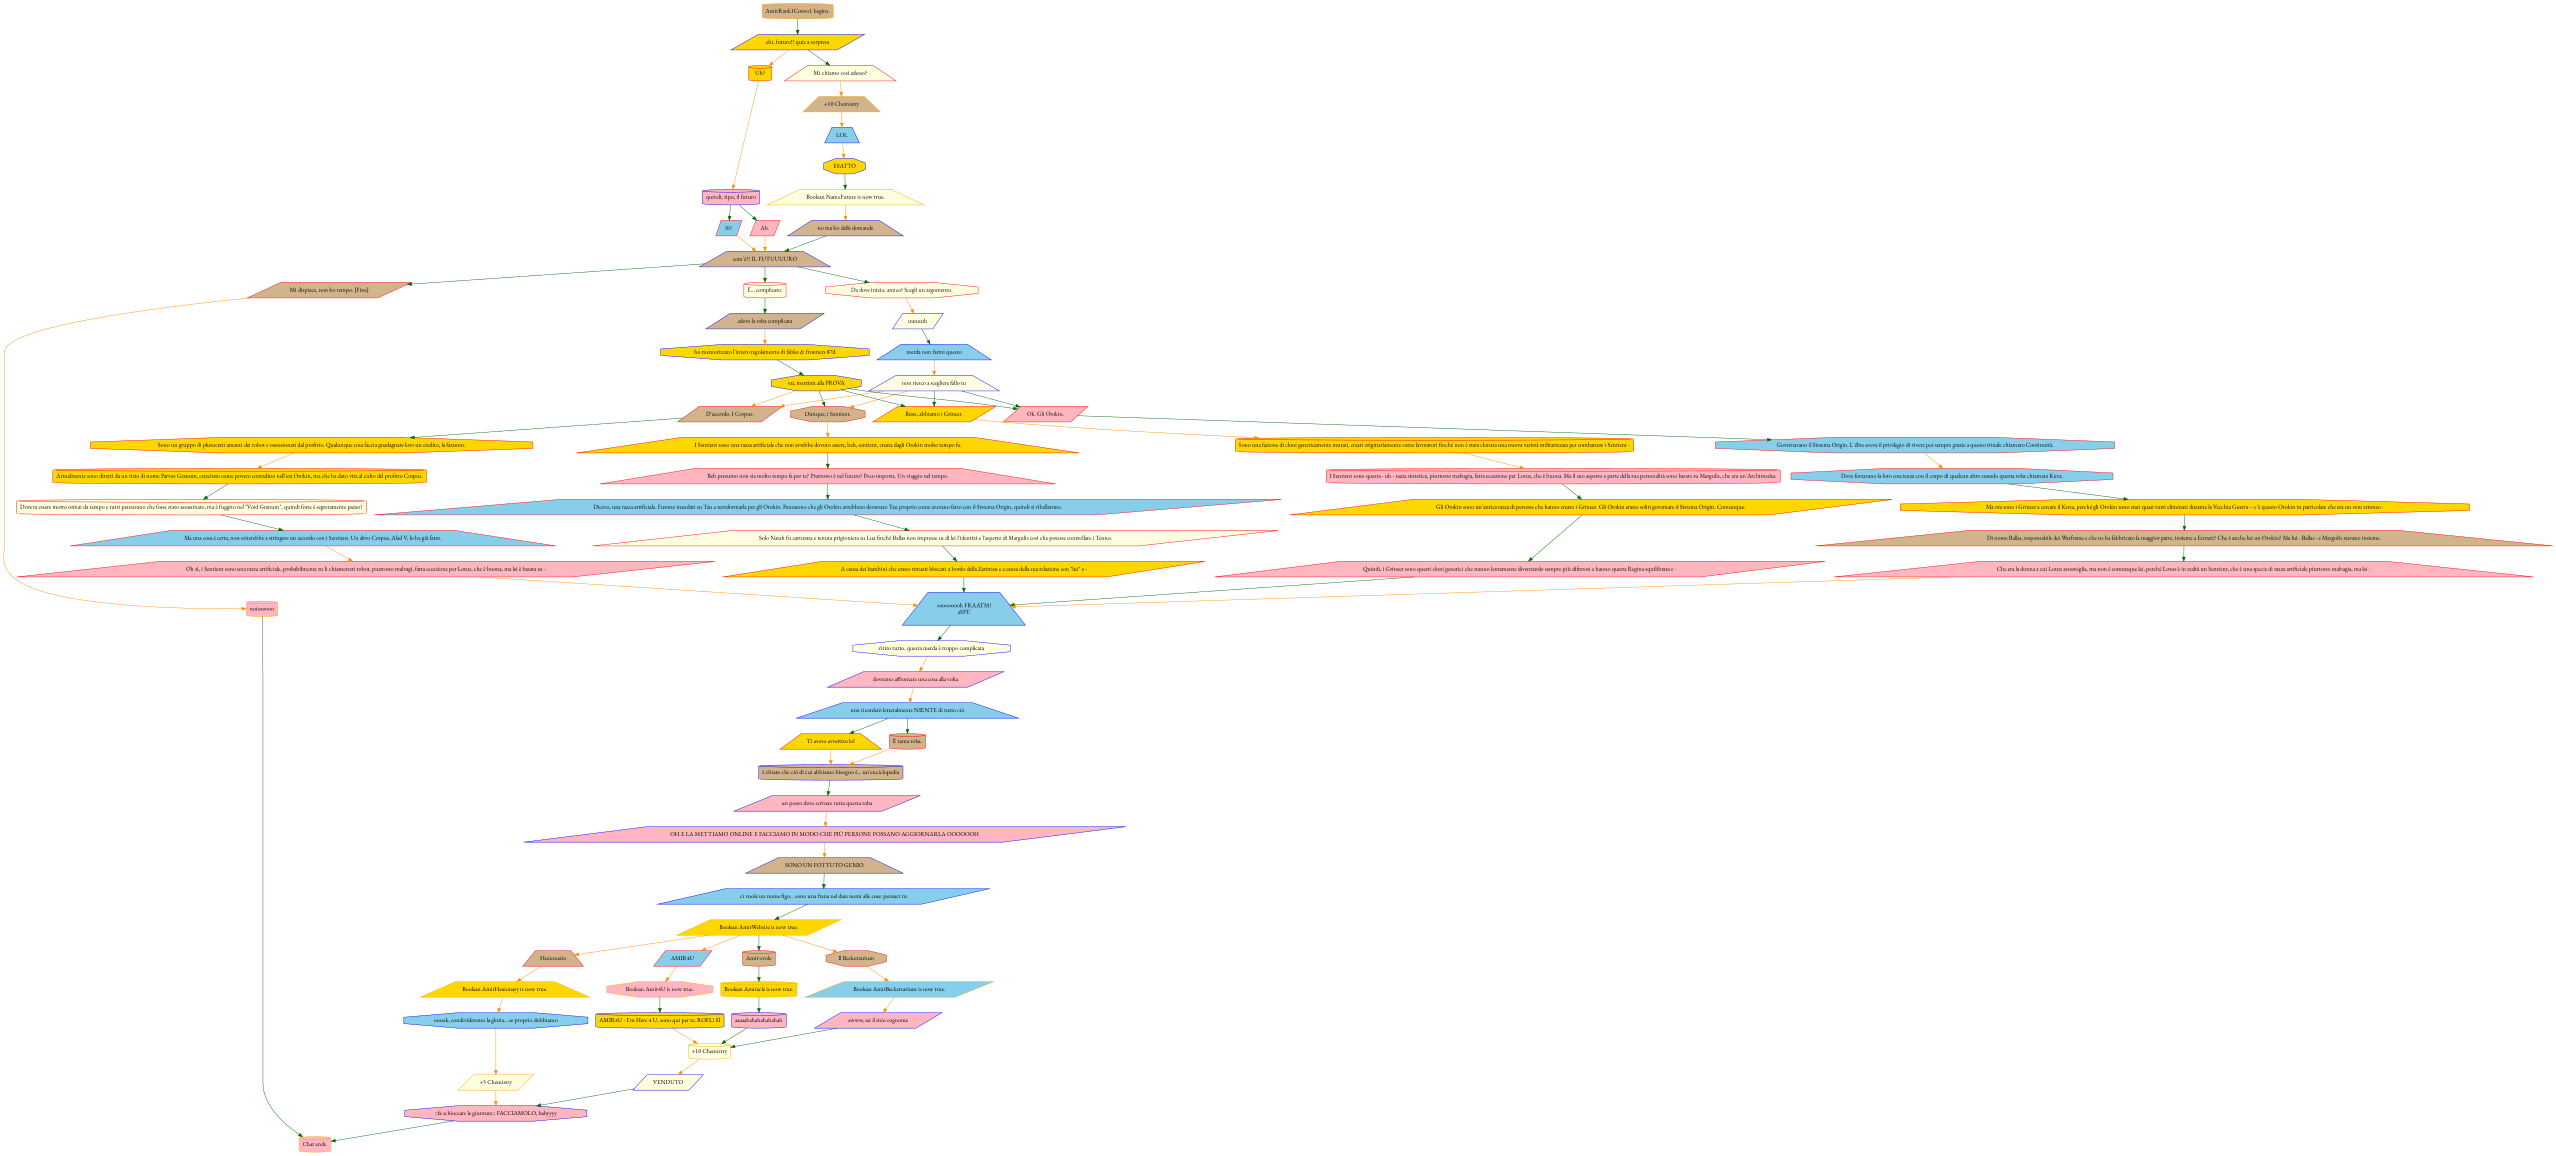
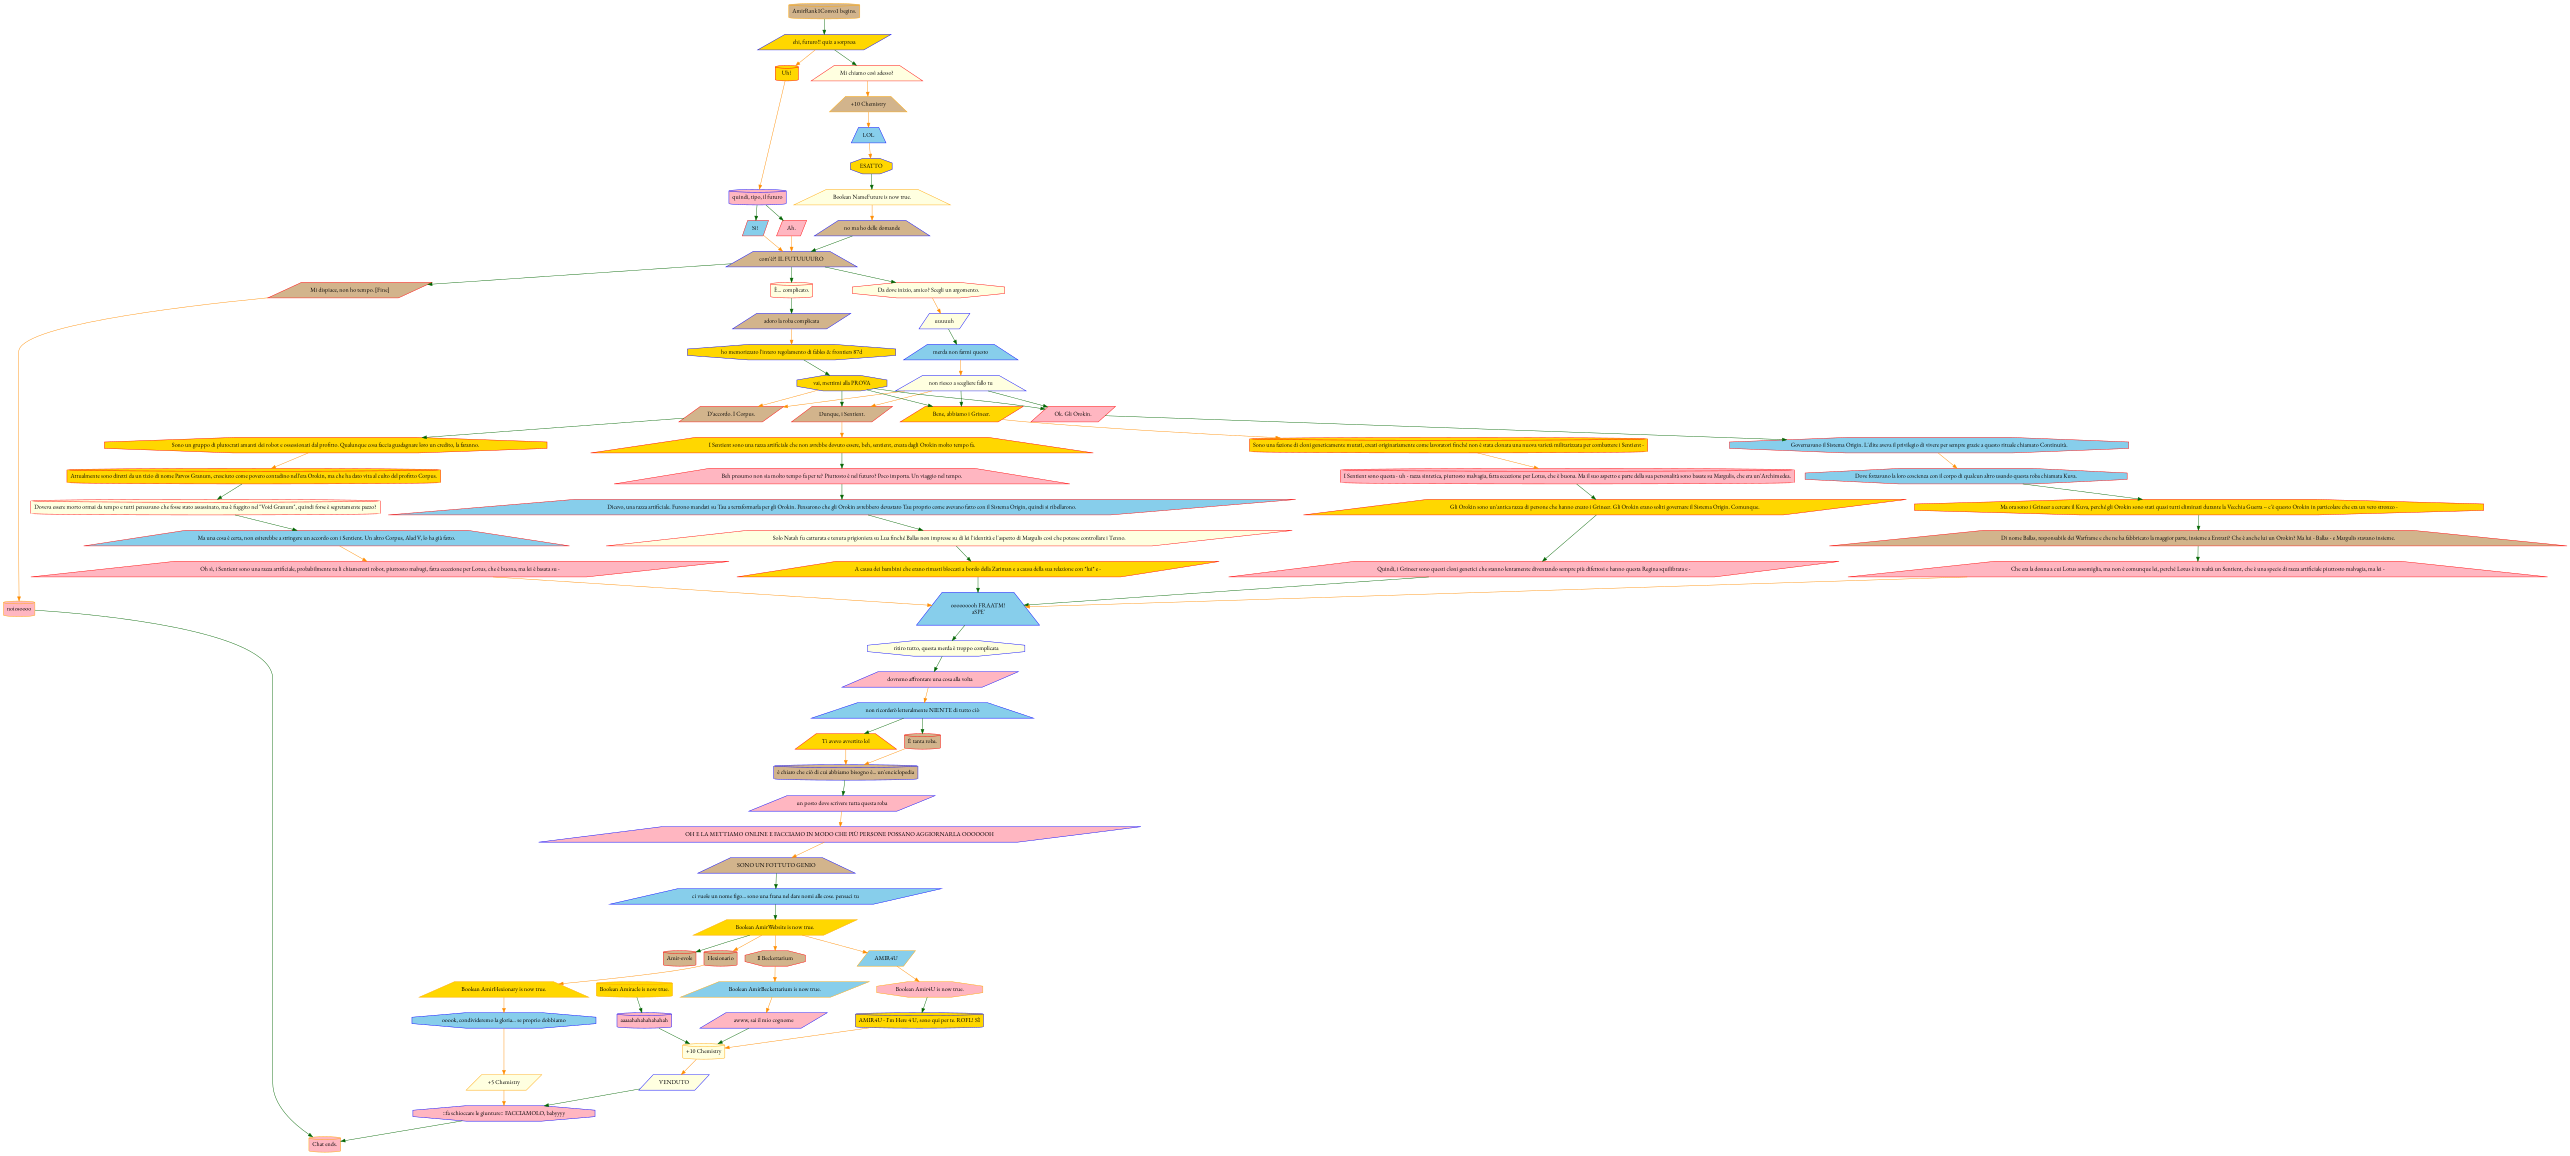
node "Dunque, i Sentient.": shape octagon -> parallelogram
edge "ritiro tutto, questa merda è troppo complicata" -> "dovremo affrontare una cosa alla volta": color darkorange -> darkgreen
node "Hexionario": shape trapezium -> cylinder
node "AMIR4U": color red -> orange
edge "Amir-evole" -> "Boolean Amiracle is now true.": removed
